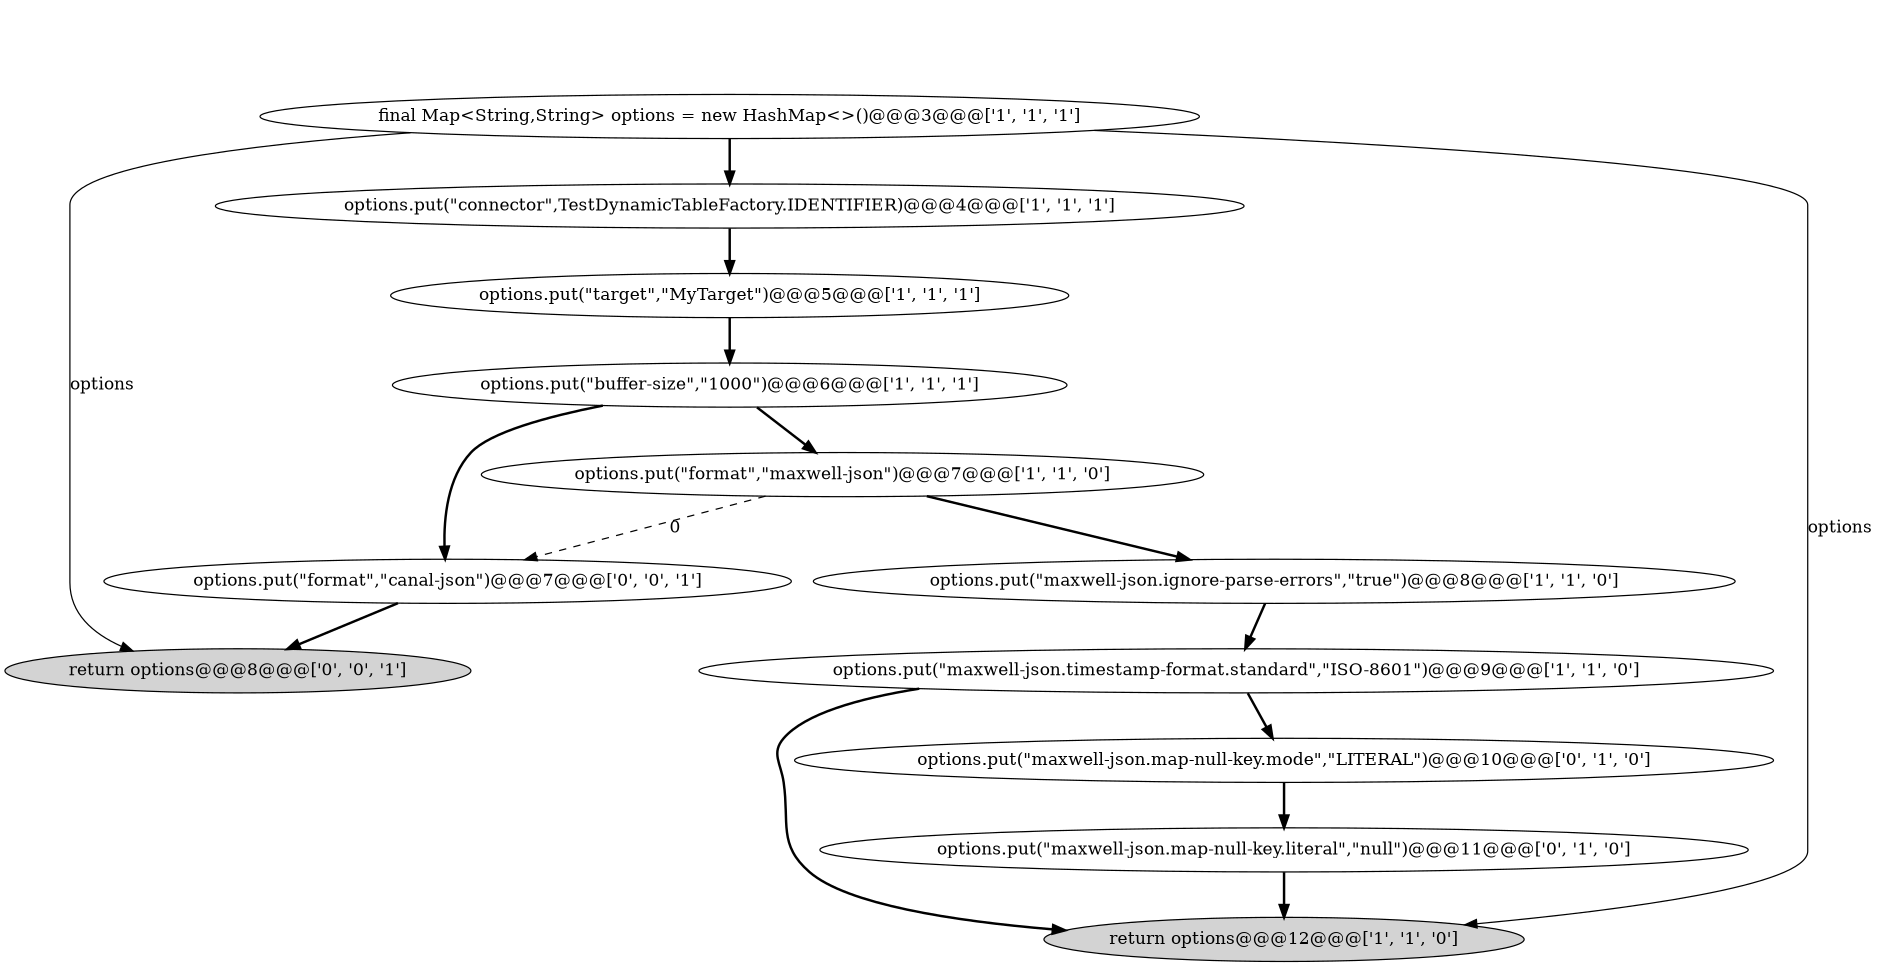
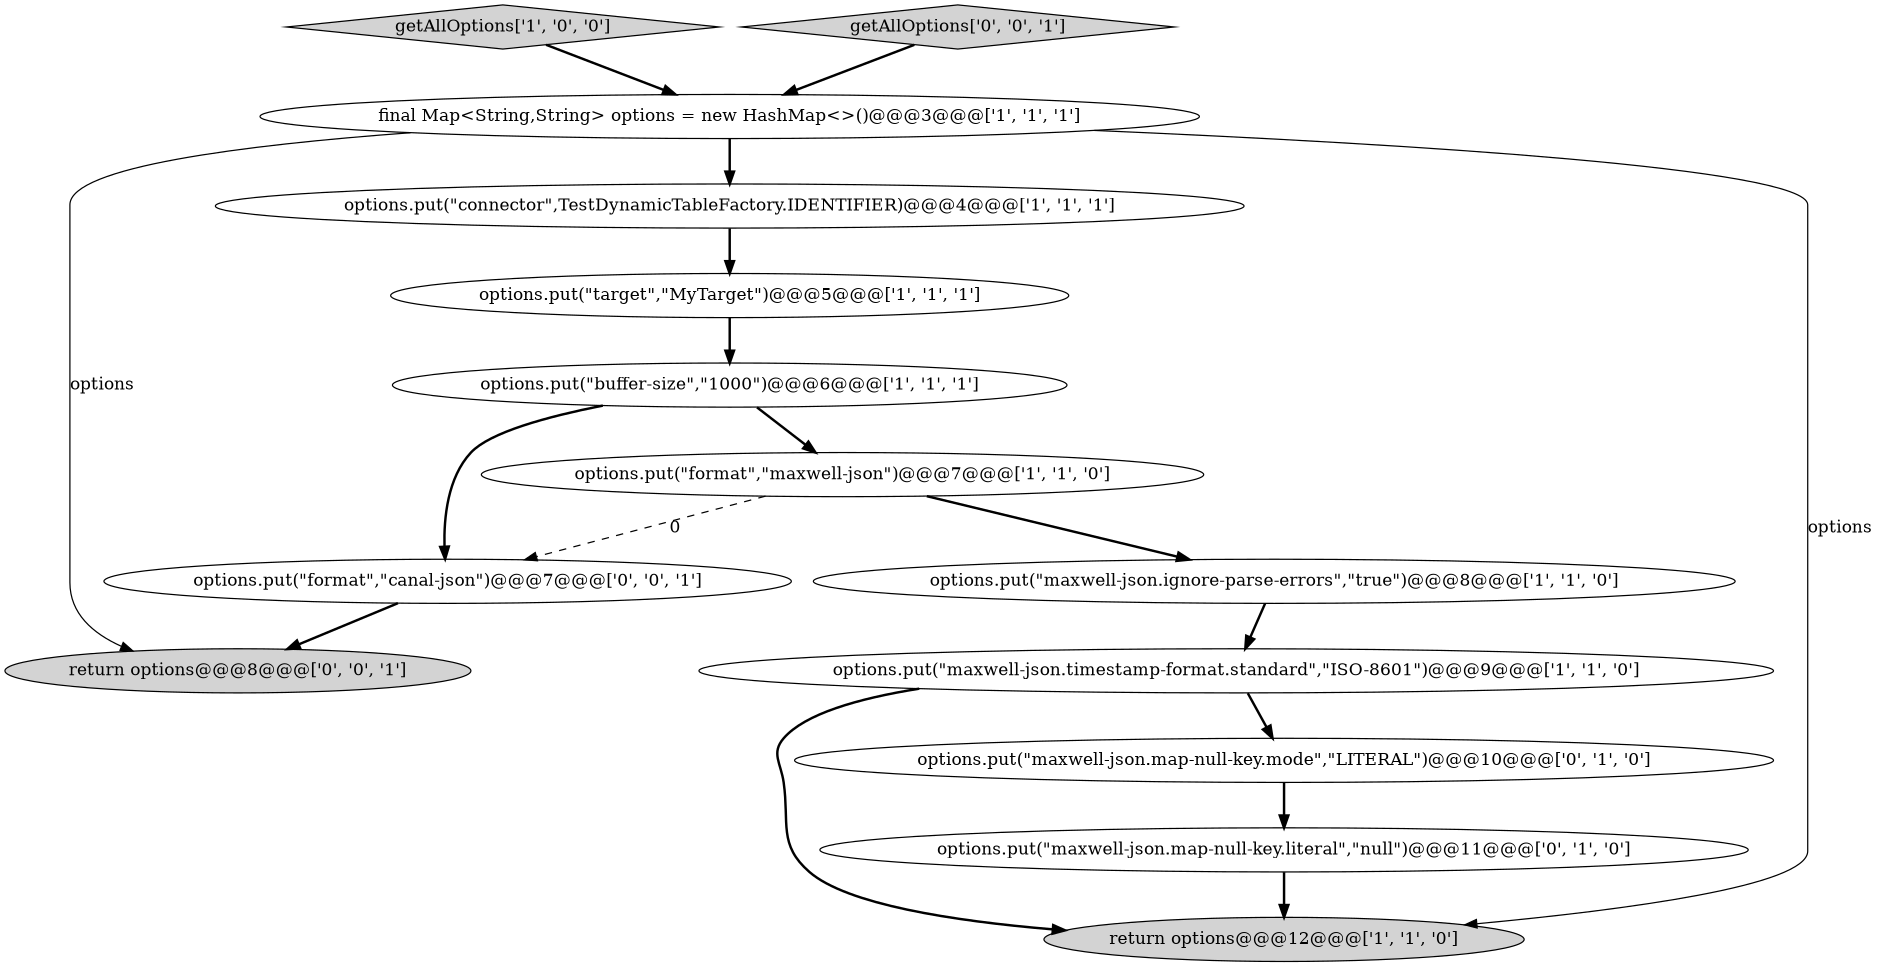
node "getAllOptions['1', '0', '0']": added
node "getAllOptions['0', '0', '1']": added
